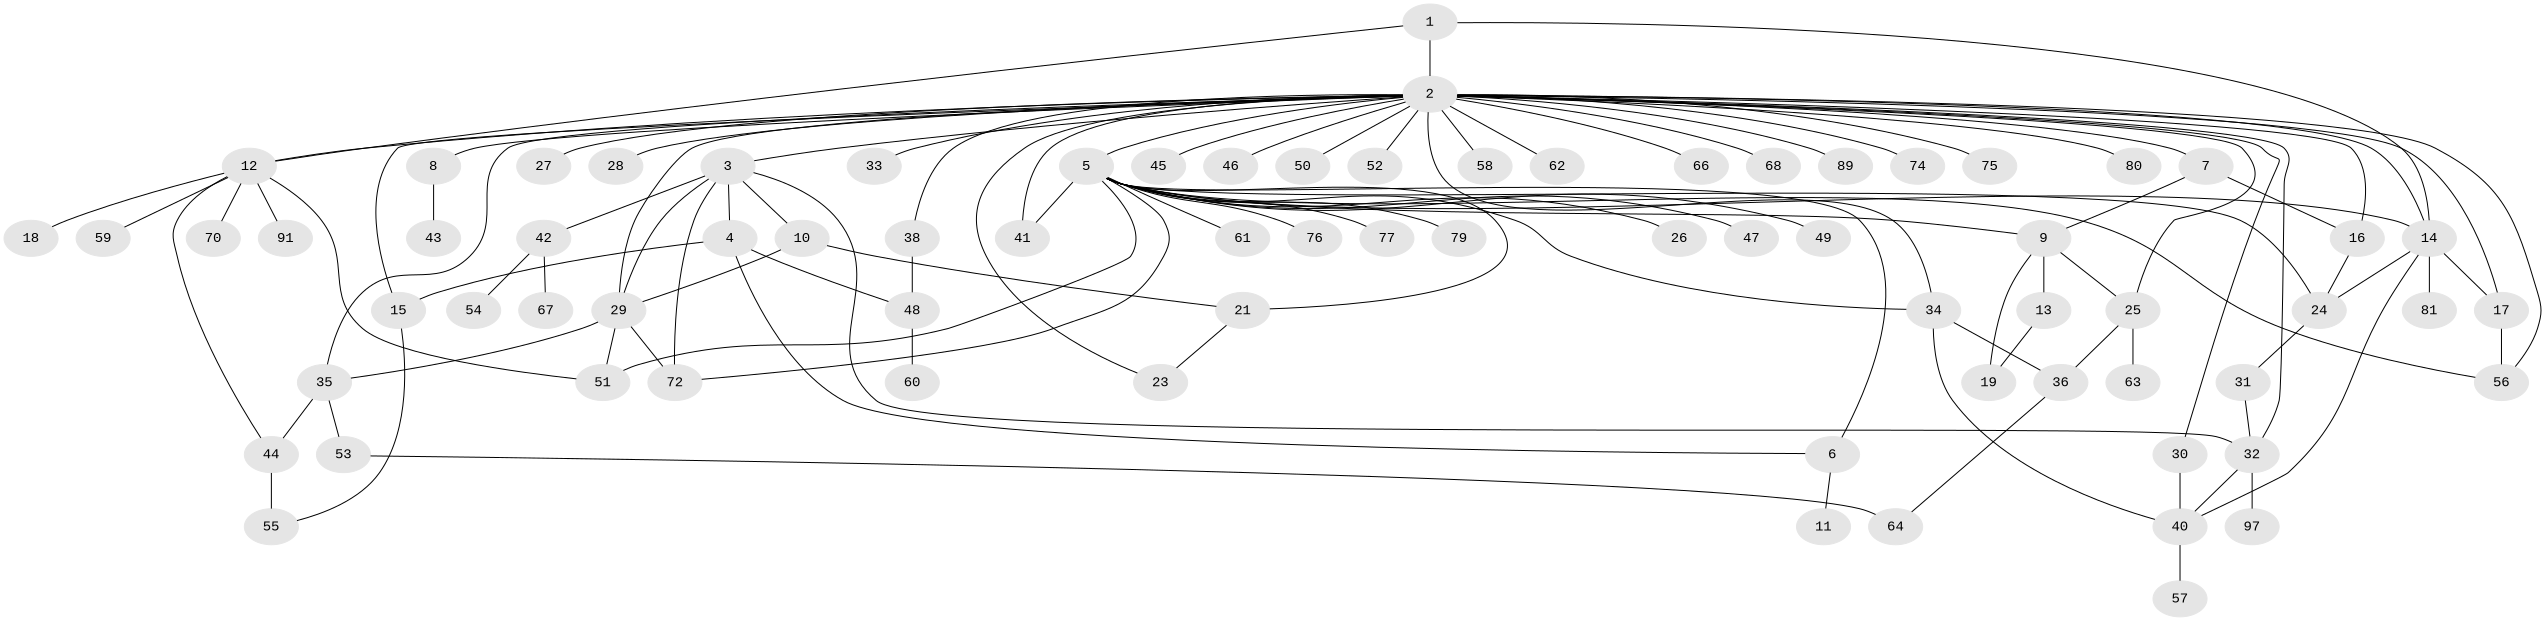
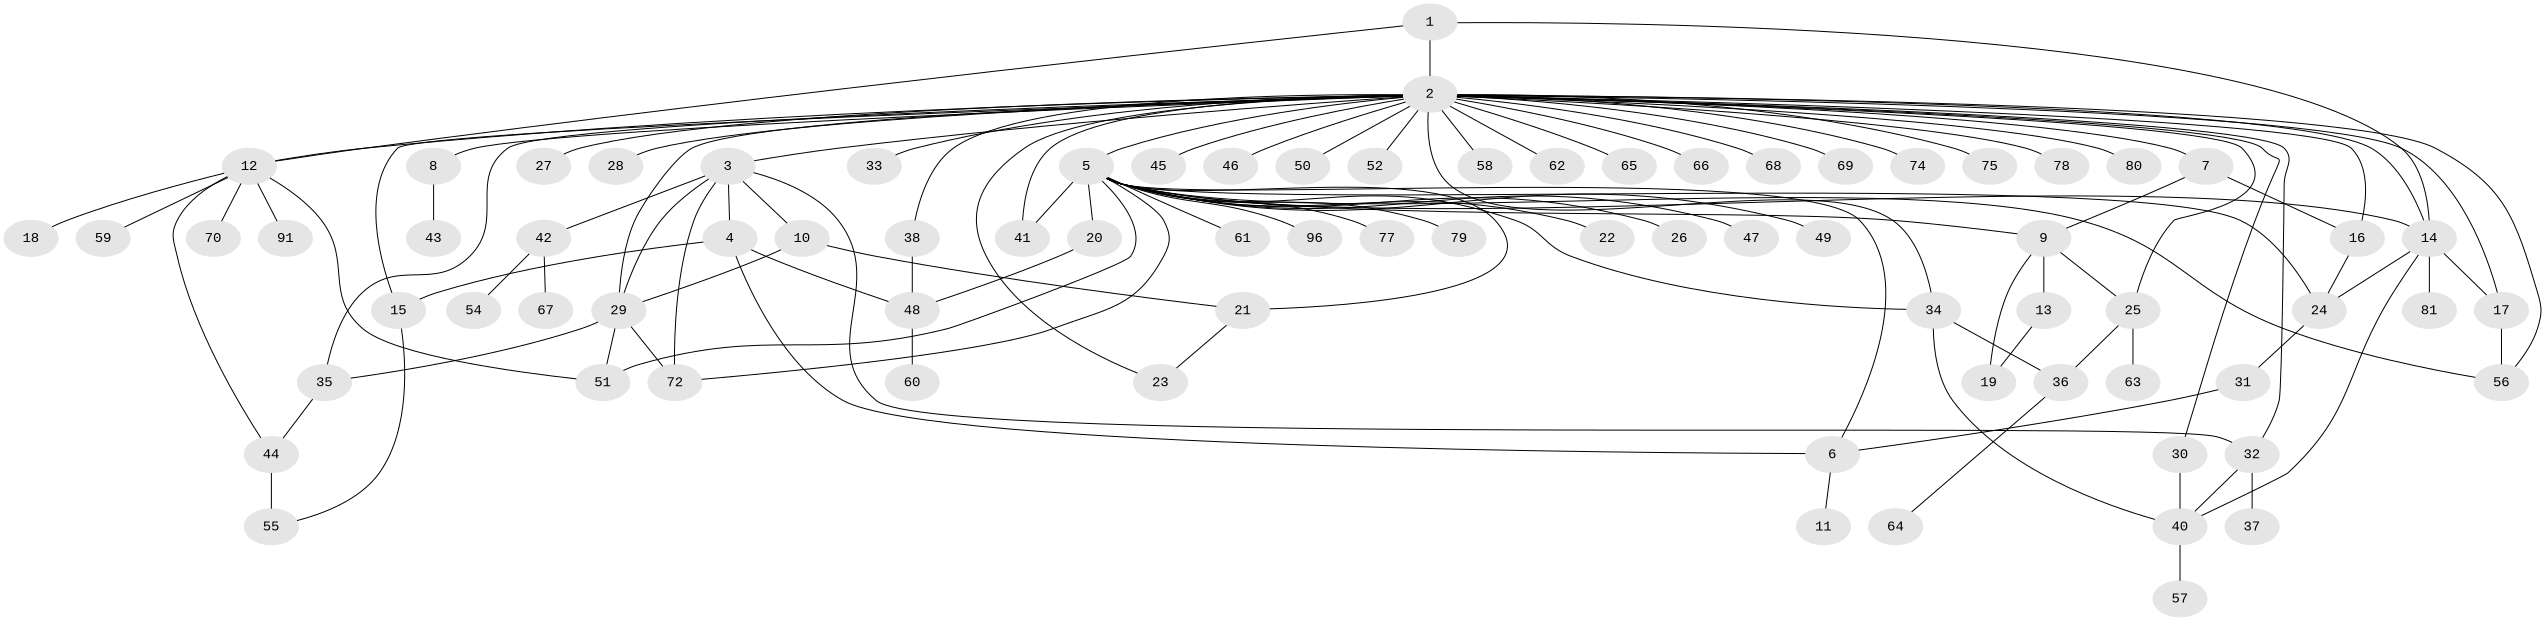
node "65": added
node "89": label "89" -> "69"
node "78": added
node "20": added
node "76": label "76" -> "96"
node "22": added
edge "31" -- "32": now "31" -- "6"
node "53": removed
node "97": label "97" -> "37"
